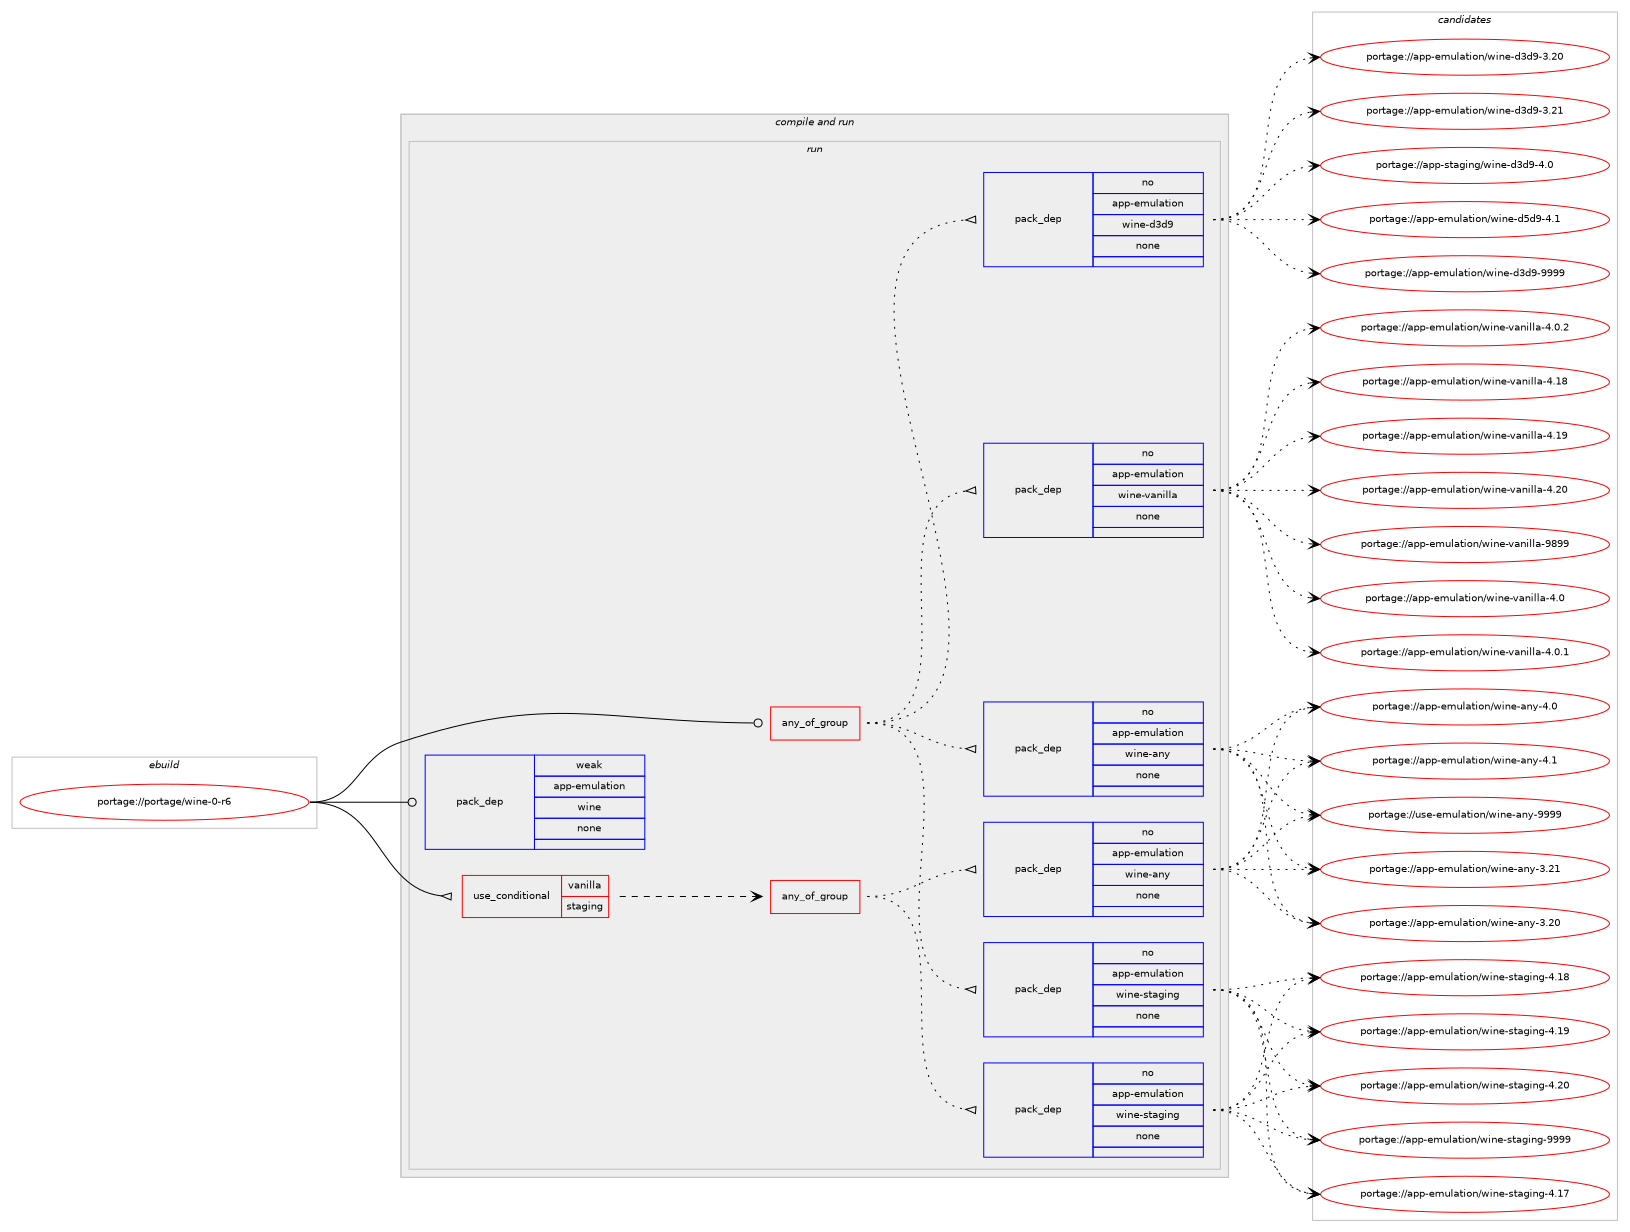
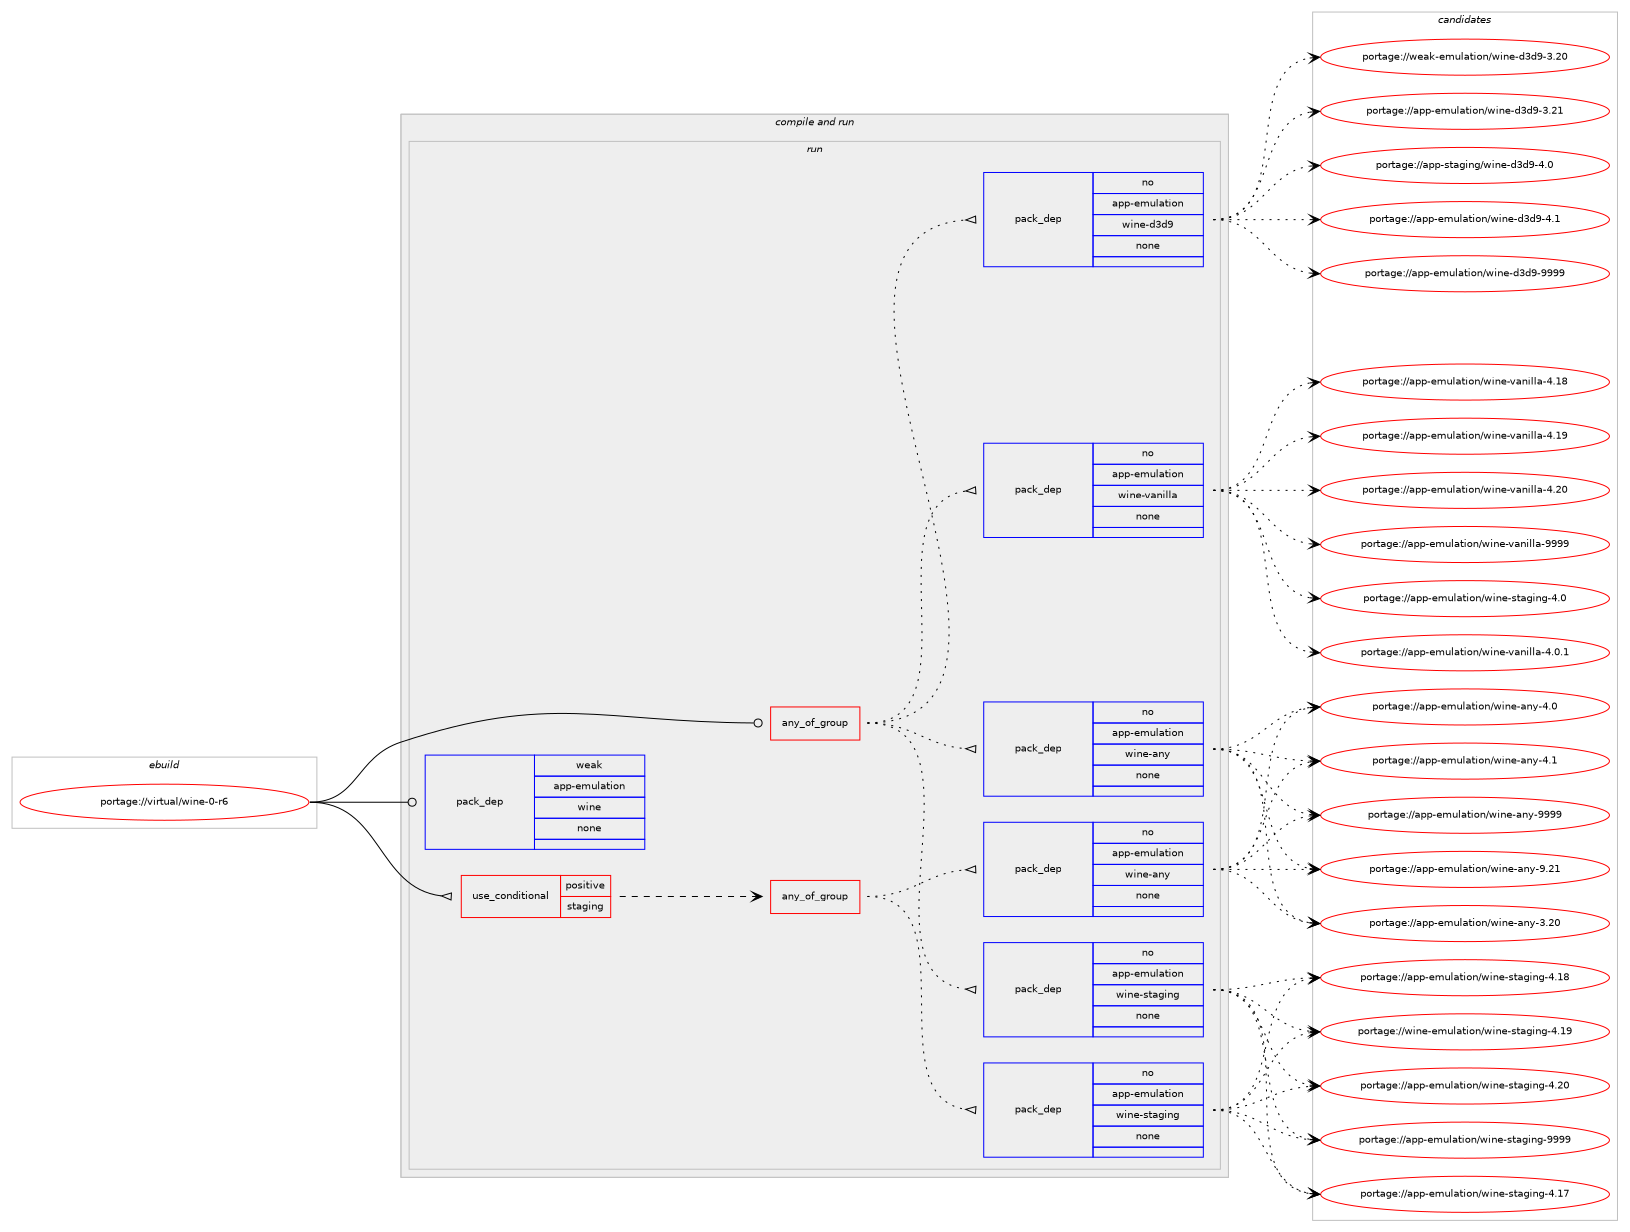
node "portage://app-emulation/wine-d3d9-3.20": label "portage://app-emulation/wine-d3d9-3.20" -> "portage://weak-emulation/wine-d3d9-3.20"
node "portage://app-emulation/wine-d5d9-4.1": label "portage://app-emulation/wine-d5d9-4.1" -> "portage://app-emulation/wine-d3d9-4.1"
node "portage://app-emulation/wine-vanilla-4.0.2": removed
node "portage://app-emulation/wine-vanilla-9899": label "portage://app-emulation/wine-vanilla-9899" -> "portage://app-emulation/wine-vanilla-9999"
node "portage://app-emulation/wine-vanilla-4.0": label "portage://app-emulation/wine-vanilla-4.0" -> "portage://app-emulation/wine-staging-4.0"
node "portage://portage/wine-0-r6": label "portage://portage/wine-0-r6" -> "portage://virtual/wine-0-r6"
node "portage://use-emulation/wine-any-9999": label "portage://use-emulation/wine-any-9999" -> "portage://app-emulation/wine-any-9999"
node "portage://app-emulation/wine-any-3.21": label "portage://app-emulation/wine-any-3.21" -> "portage://app-emulation/wine-any-9.21"
node "use_conditional": text "vanilla" -> "positive"
node "portage://app-emulation/wine-staging-4.19": label "portage://app-emulation/wine-staging-4.19" -> "portage://wine-emulation/wine-staging-4.19"
